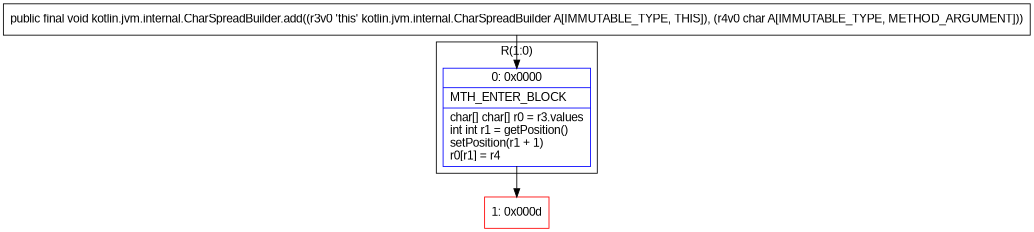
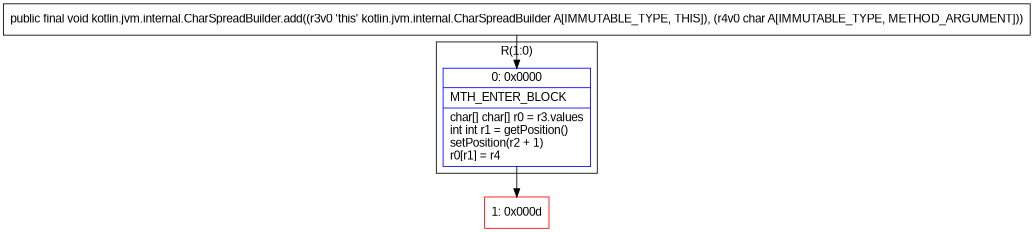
node "0: 0x0000": text "setPosition(r1 + 1)" -> "setPosition(r2 + 1)"
